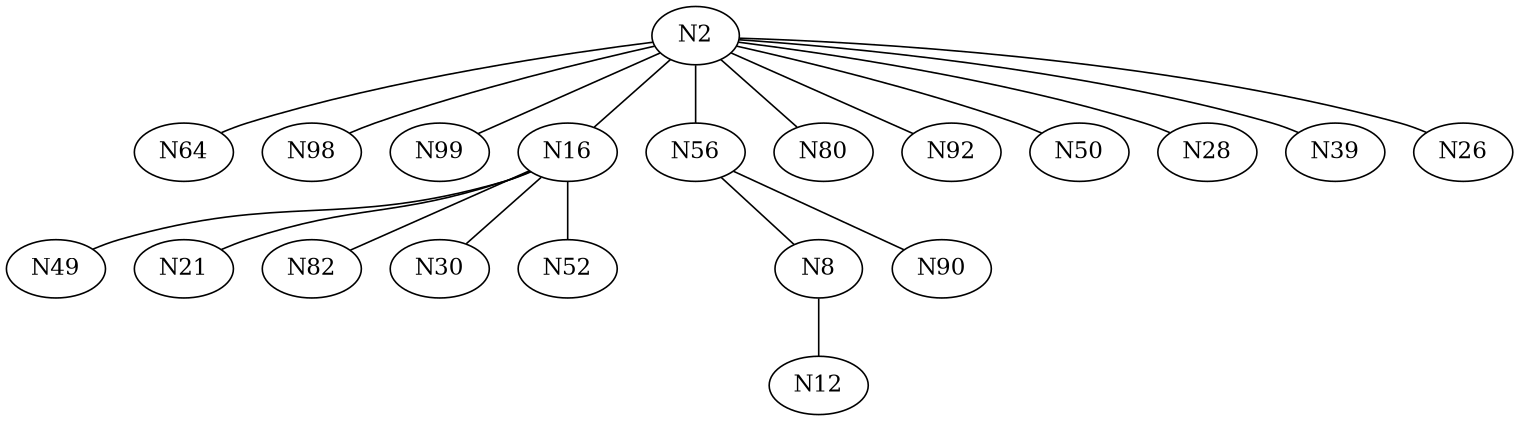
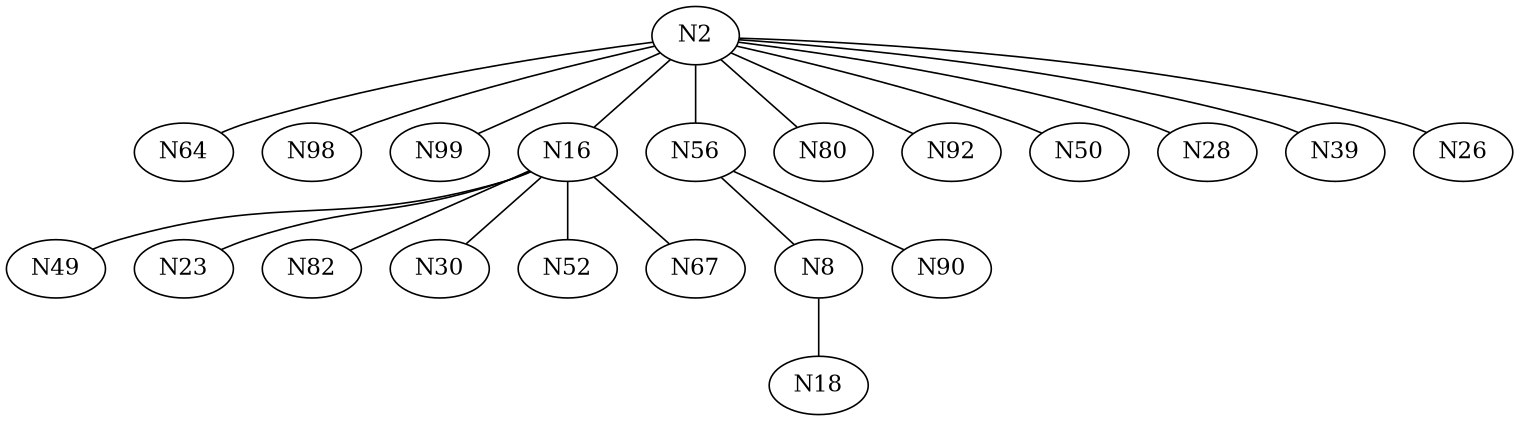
node "N21": label "N21" -> "N23"
node "N67": added
node "N12": label "N12" -> "N18"
